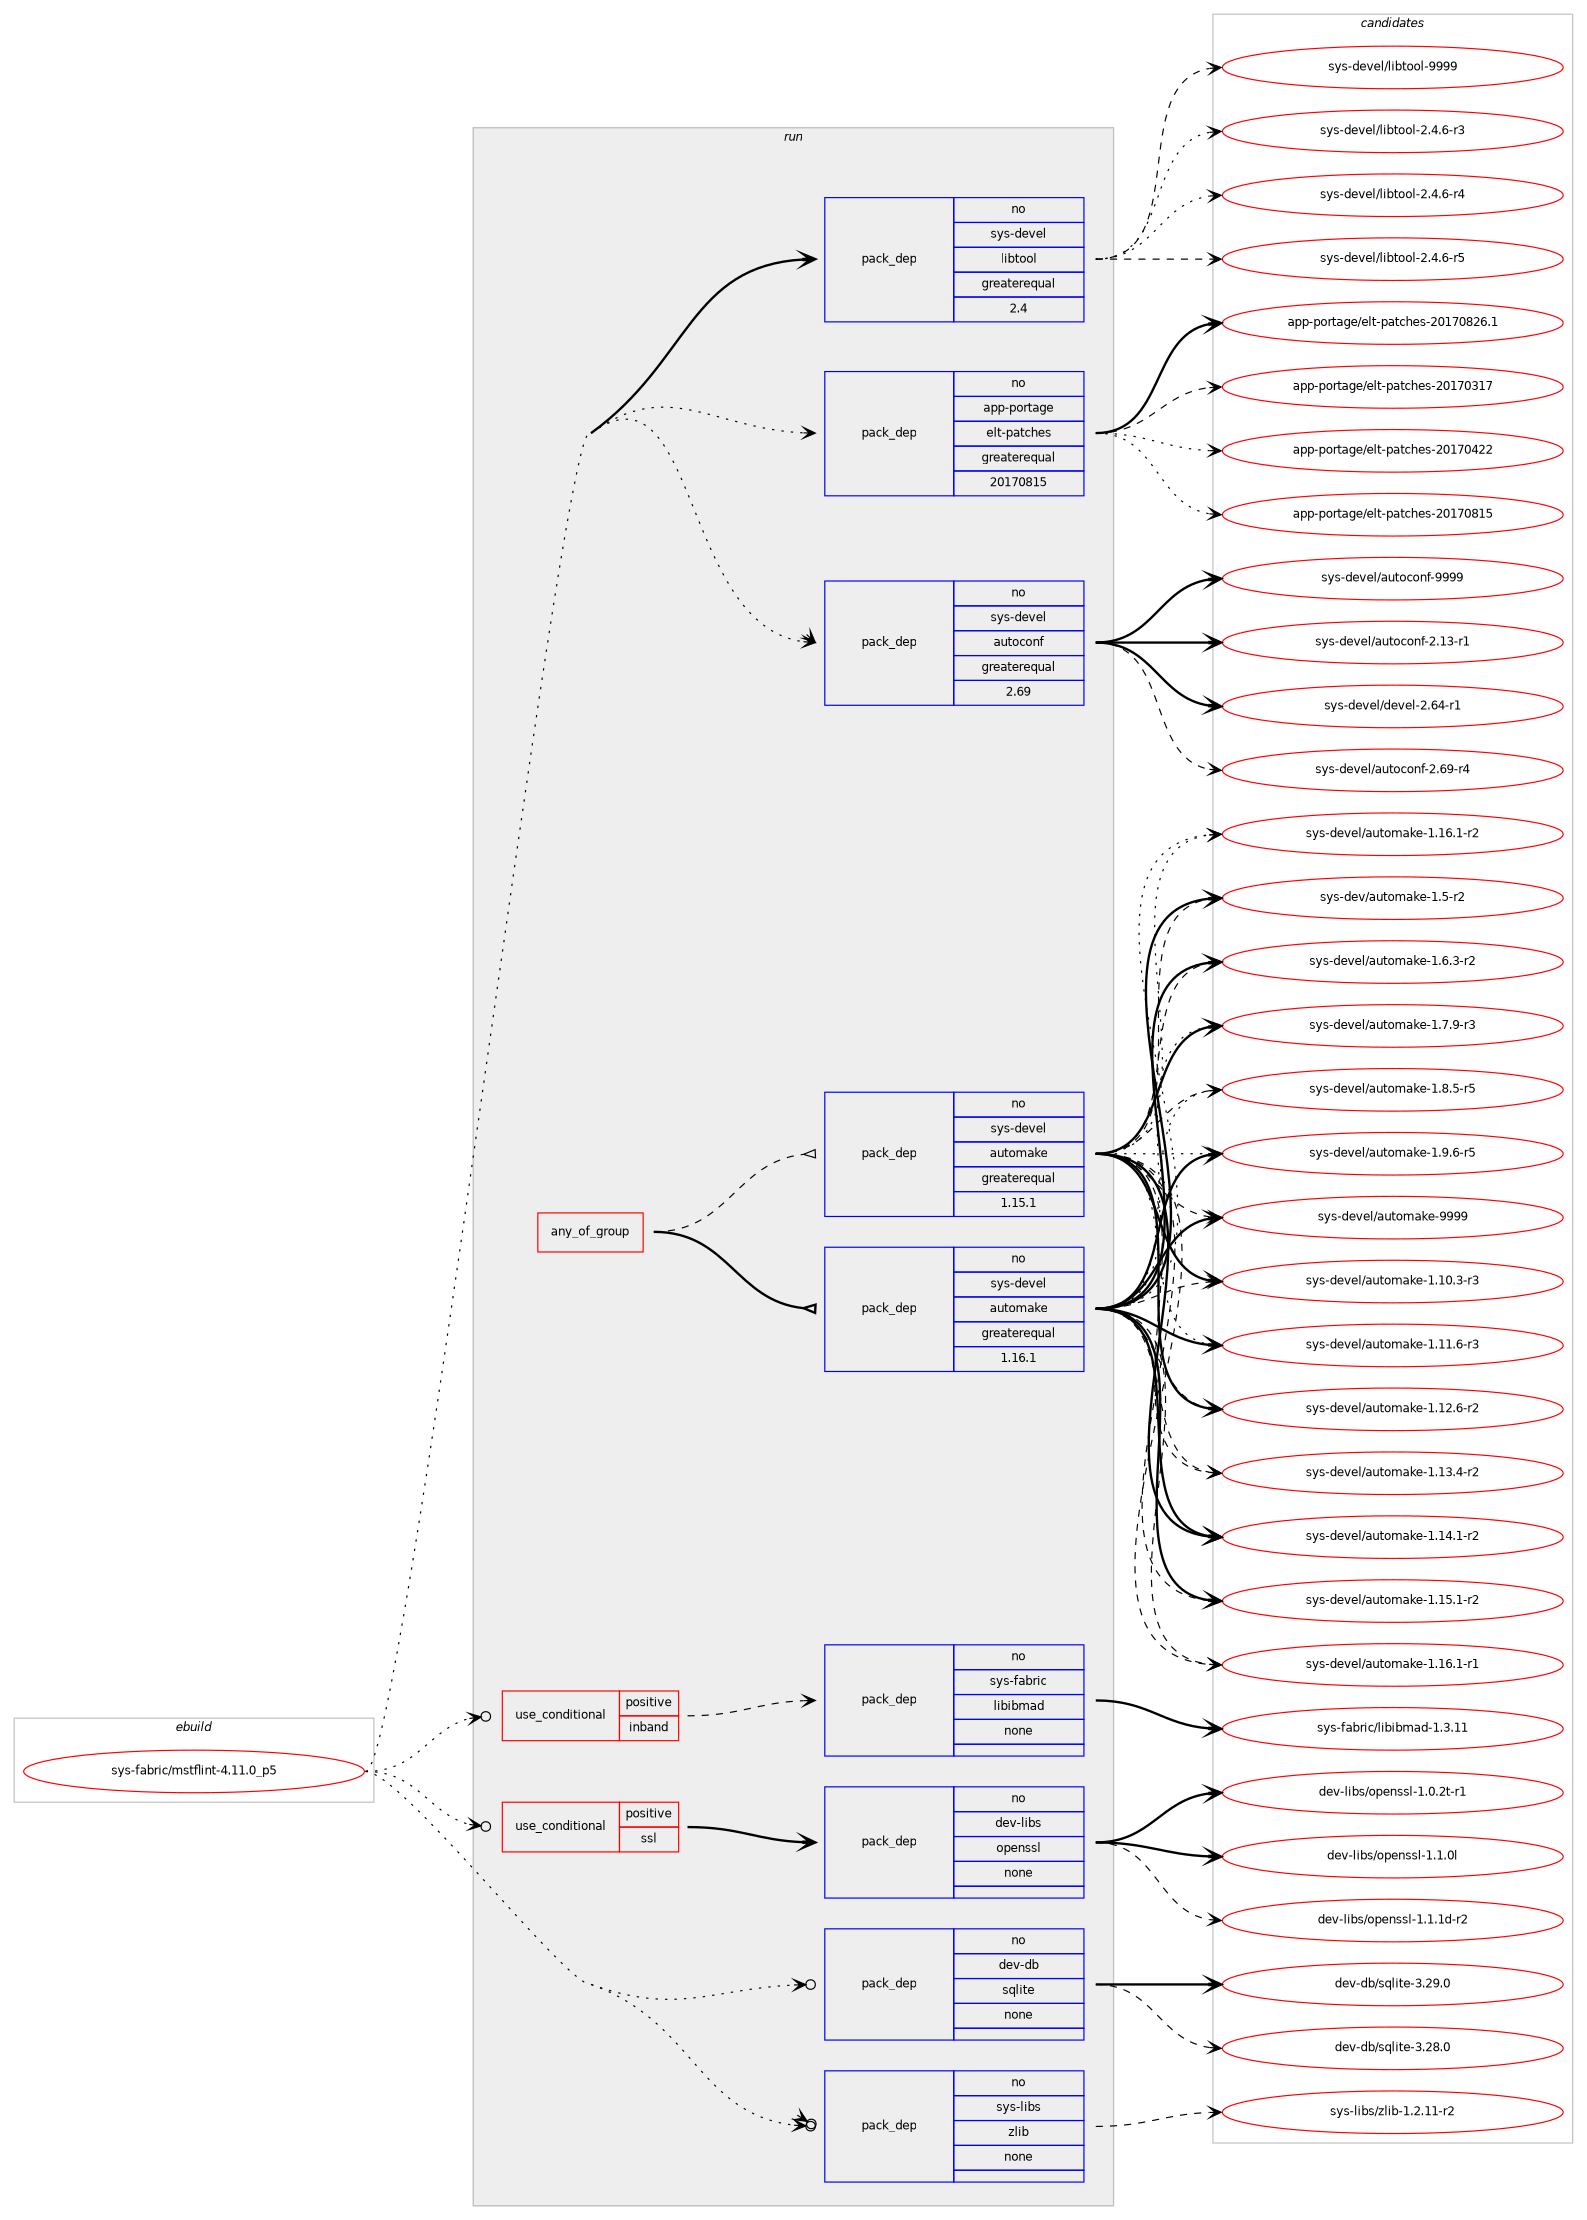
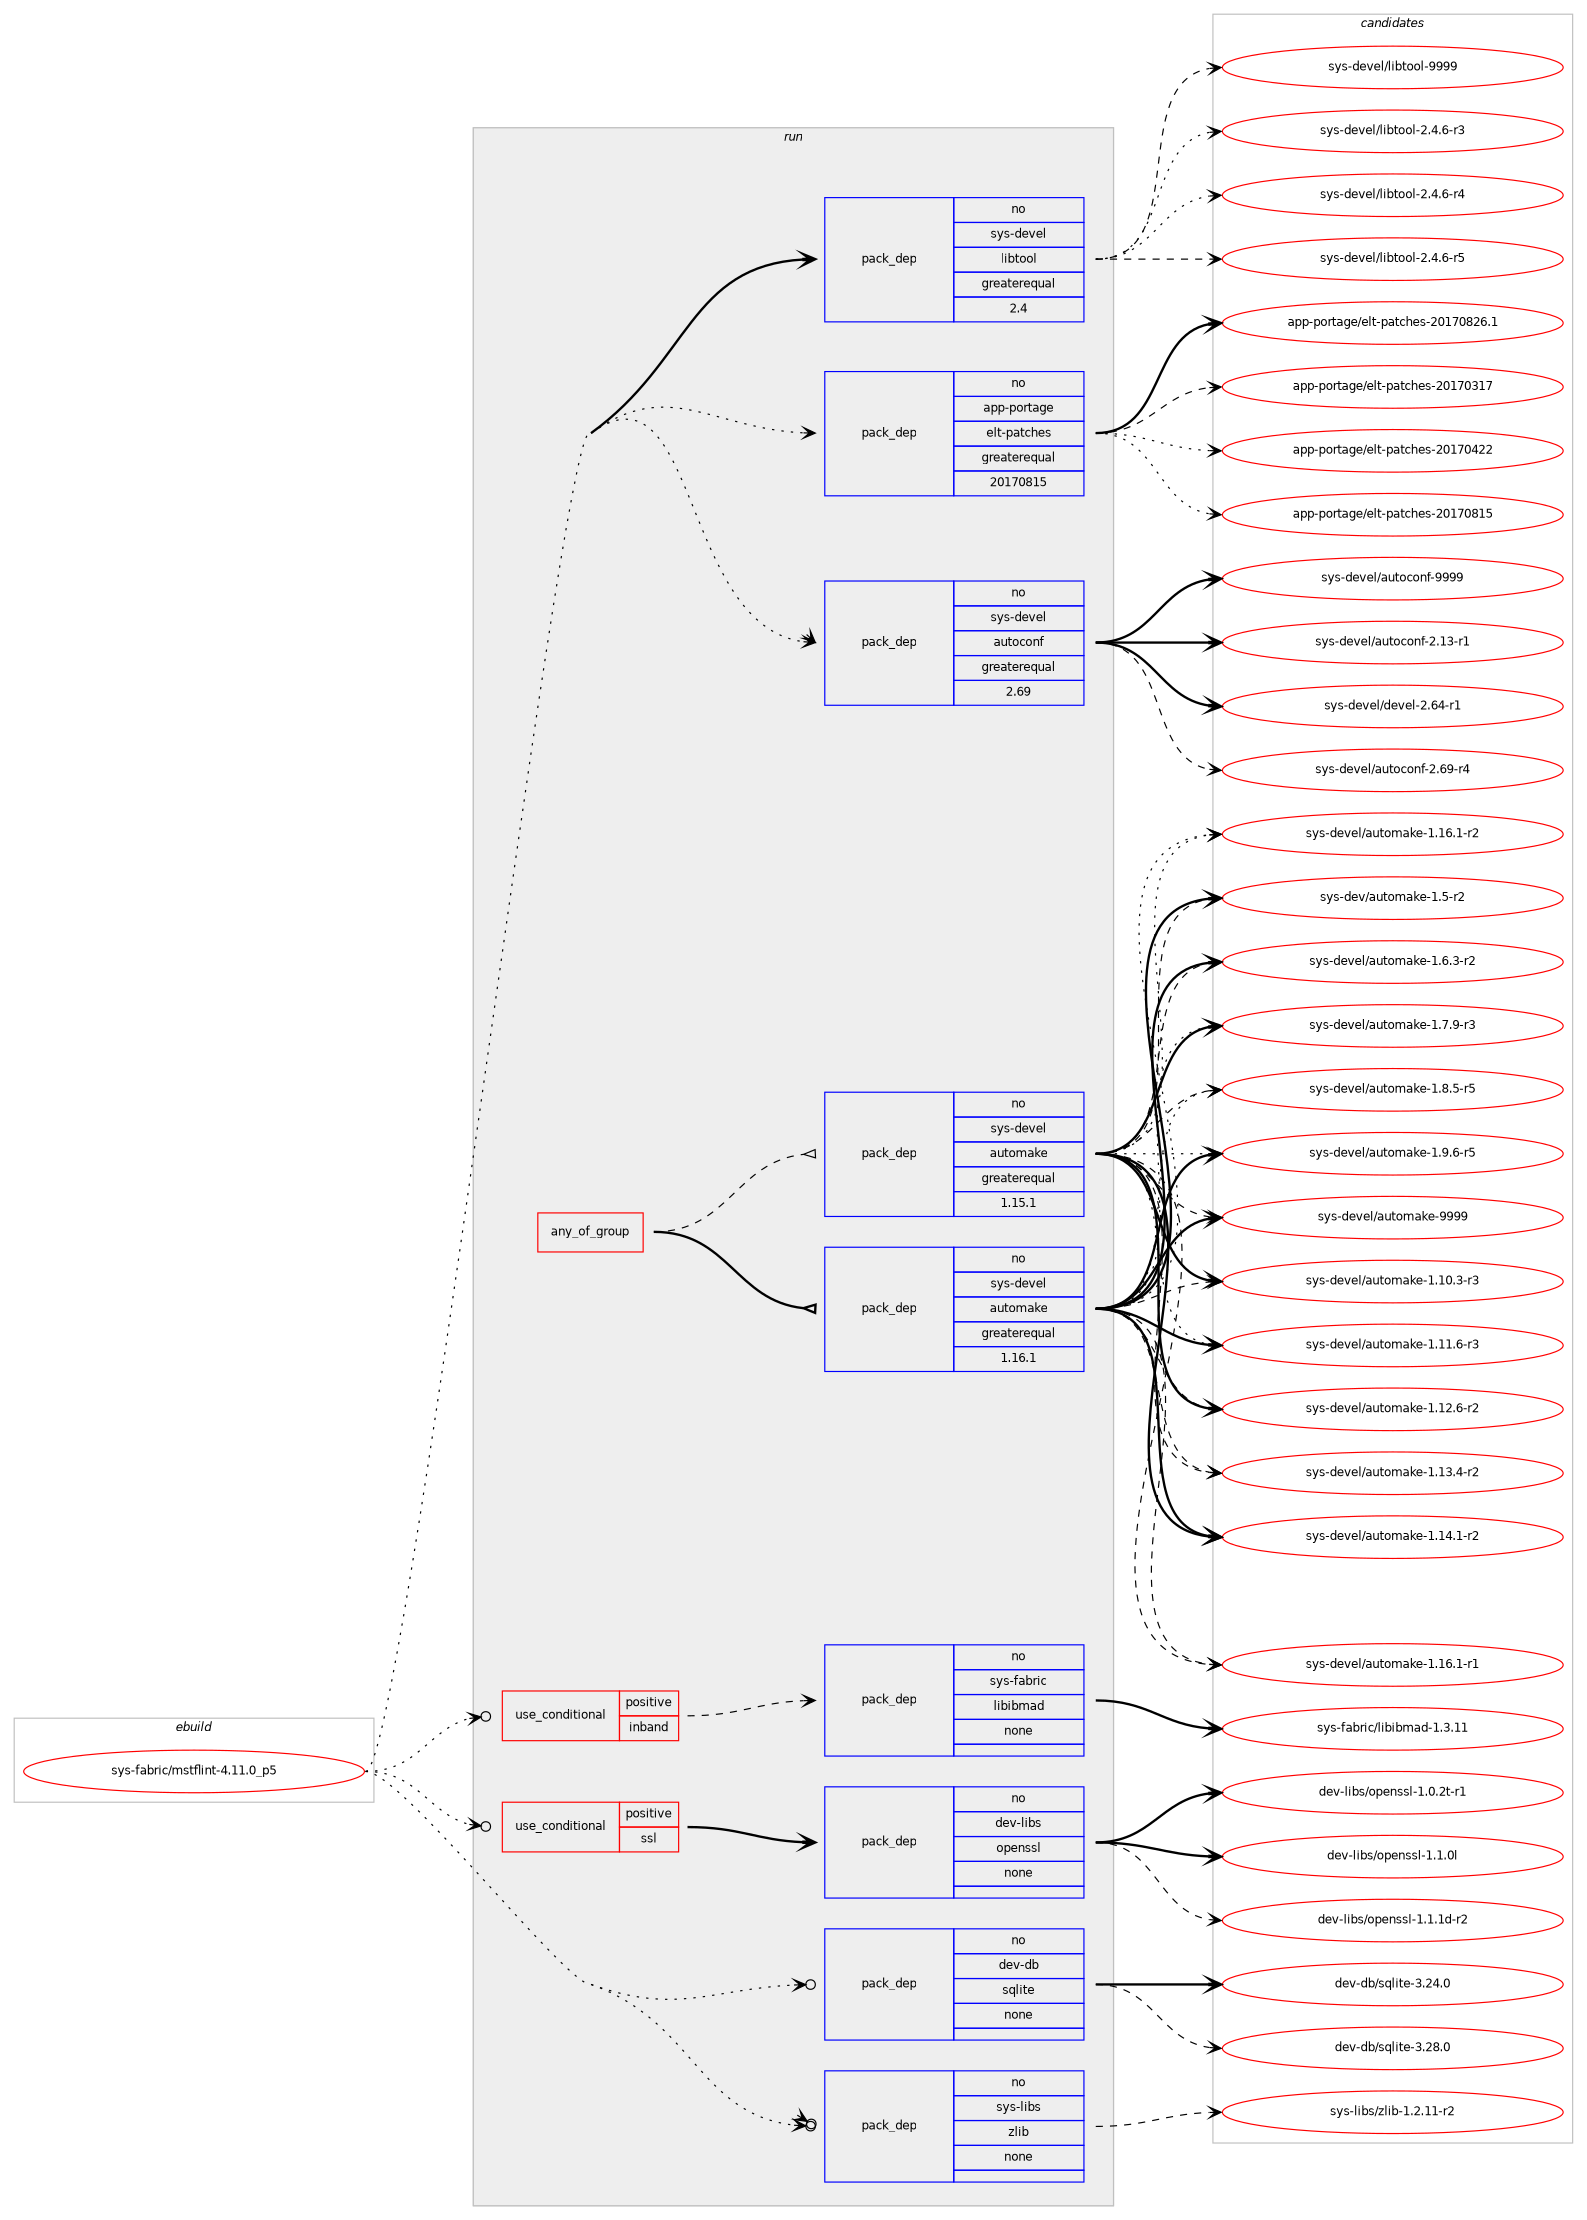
node "sys-devel/automake-1.15.1-r2": removed
node "dev-db/sqlite-3.29.0": label "dev-db/sqlite-3.29.0" -> "dev-db/sqlite-3.24.0"
